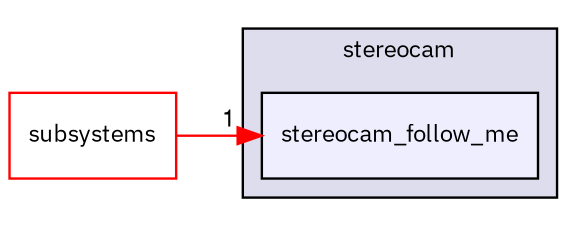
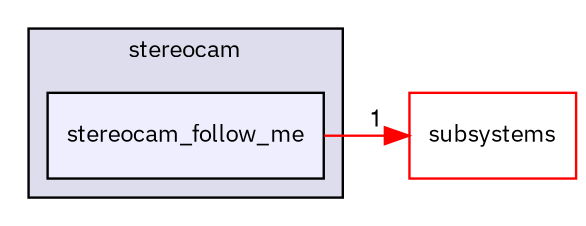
edge "subsystems" -> "stereocam_follow_me": reversed
